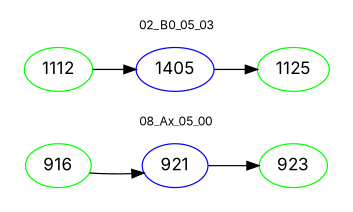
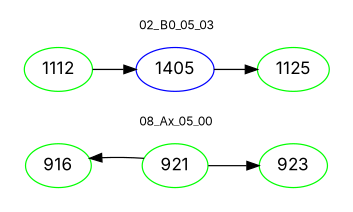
node "921": color blue -> green
edge "916" -> "921": reversed
